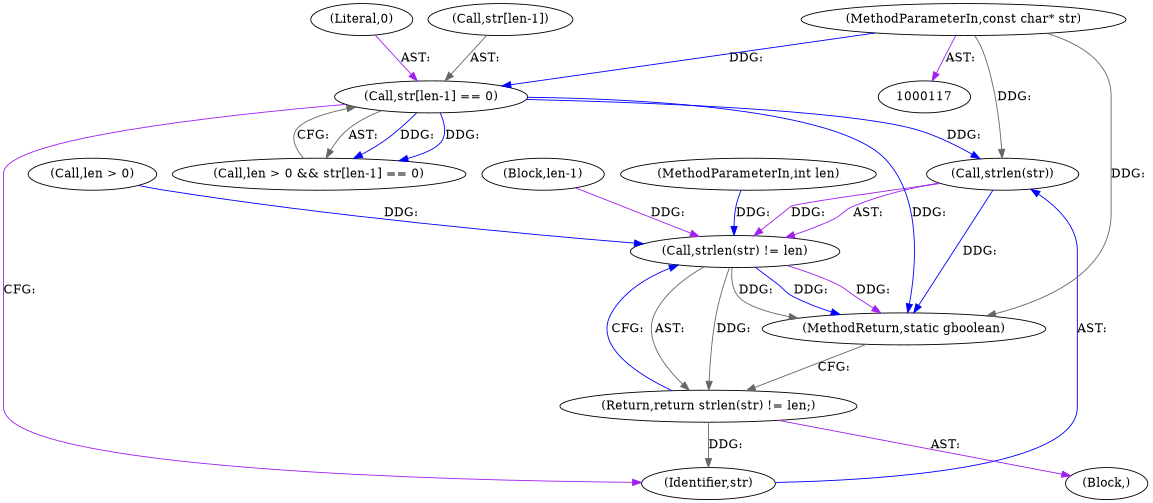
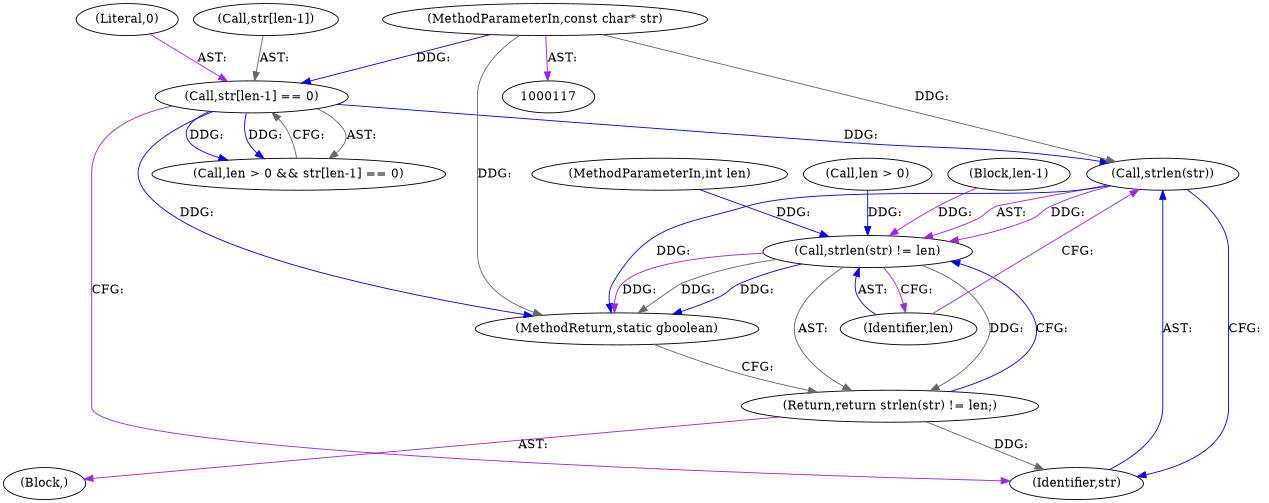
node "(Identifier,len)": added
edge "(Call,strlen(str))" -> "(Identifier,str)": added, label "CFG:"
